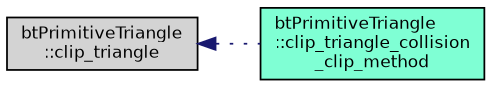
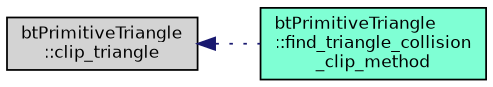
node "btPrimitiveTriangle ::clip_triangle_collision _clip_method": label "btPrimitiveTriangle ::clip_triangle_collision _clip_method" -> "btPrimitiveTriangle ::find_triangle_collision _clip_method"
